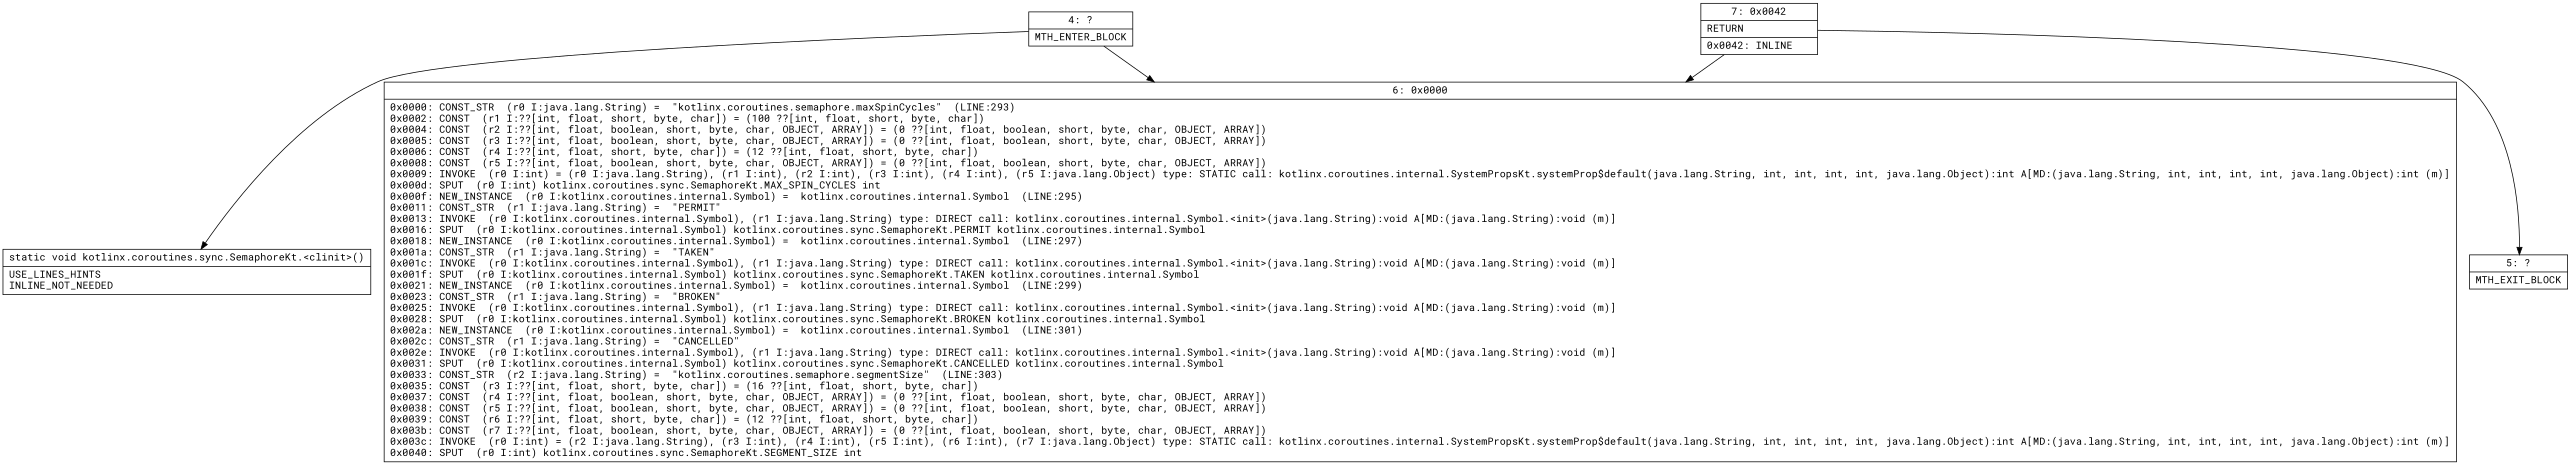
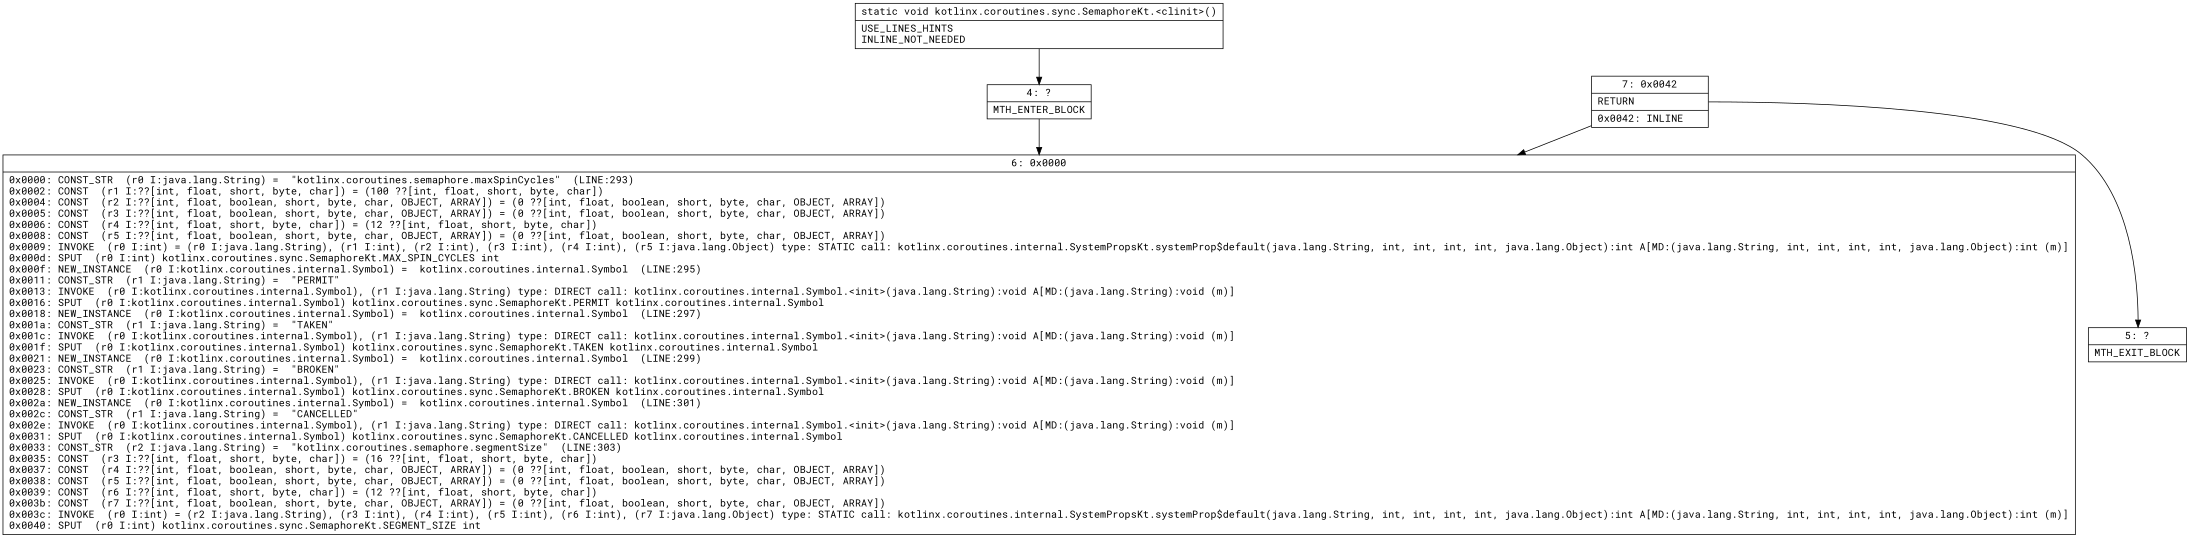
edge "4: ?" -> "static void kotlinx.coroutines.sync.SemaphoreKt.<clinit>()": reversed
